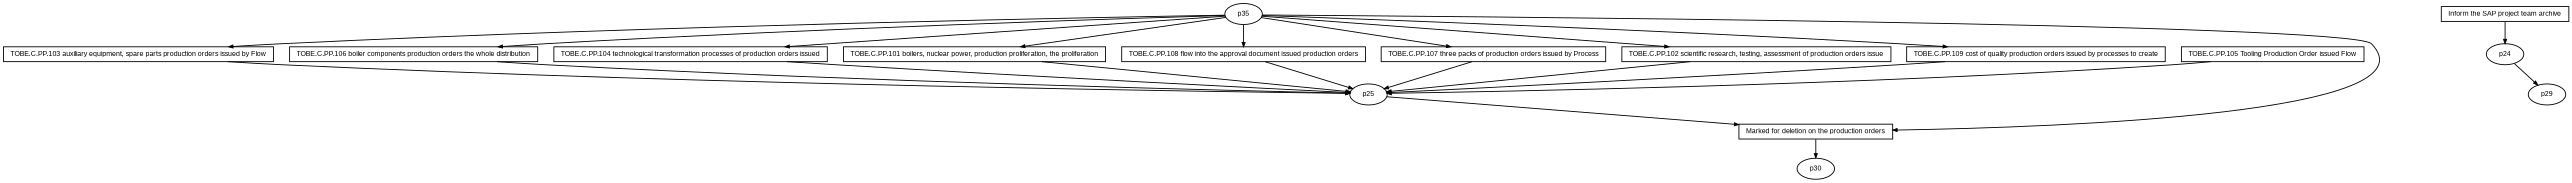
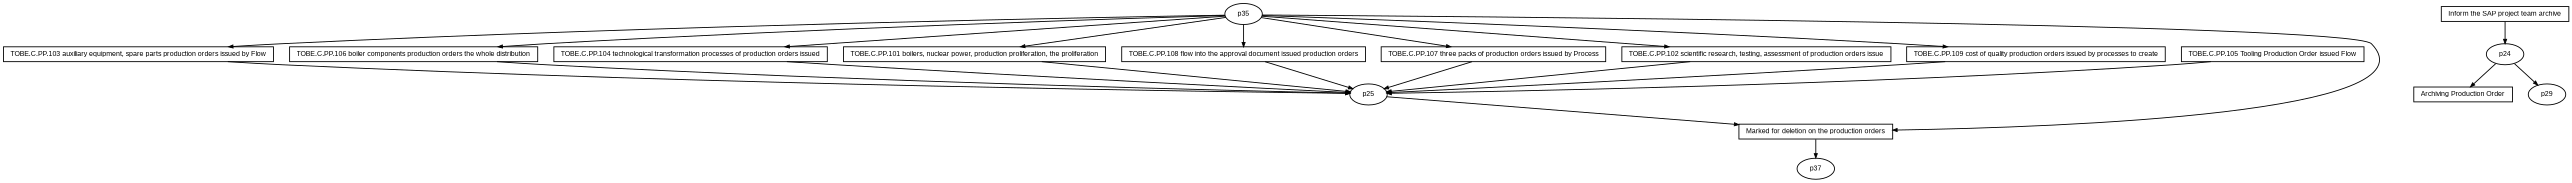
node "Archiving Production Order": added
node "p30": label "p30" -> "p37"
